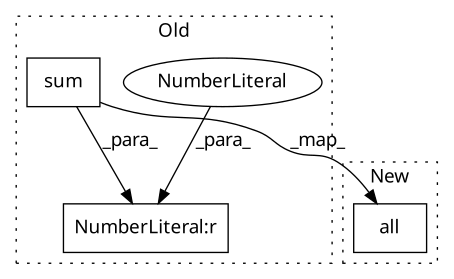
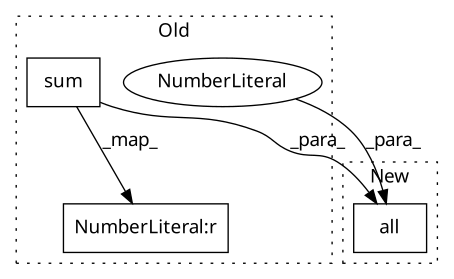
edge "sum" -> "NumberLiteral:r": label "_para_" -> "_map_"
edge "sum" -> "all": label "_map_" -> "_para_"
edge "NumberLiteral" -> "NumberLiteral:r": now "NumberLiteral" -> "all"
